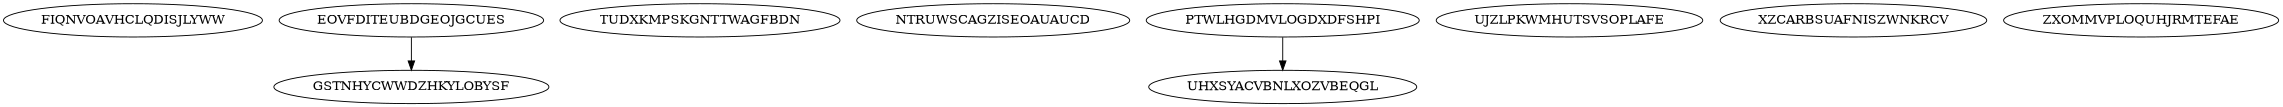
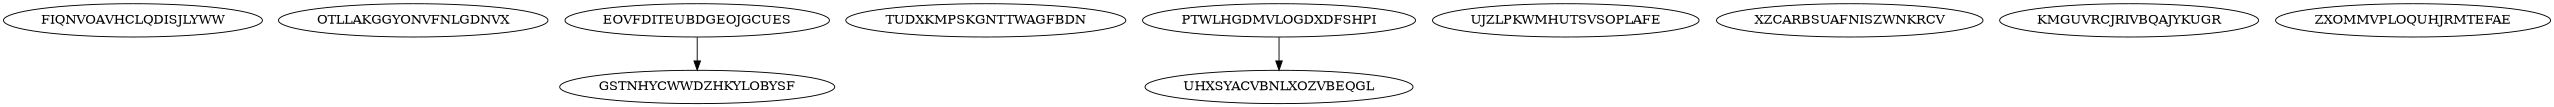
node "OTLLAKGGYONVFNLGDNVX": added
node "NTRUWSCAGZISEOAUAUCD": removed
node "KMGUVRCJRIVBQAJYKUGR": added
